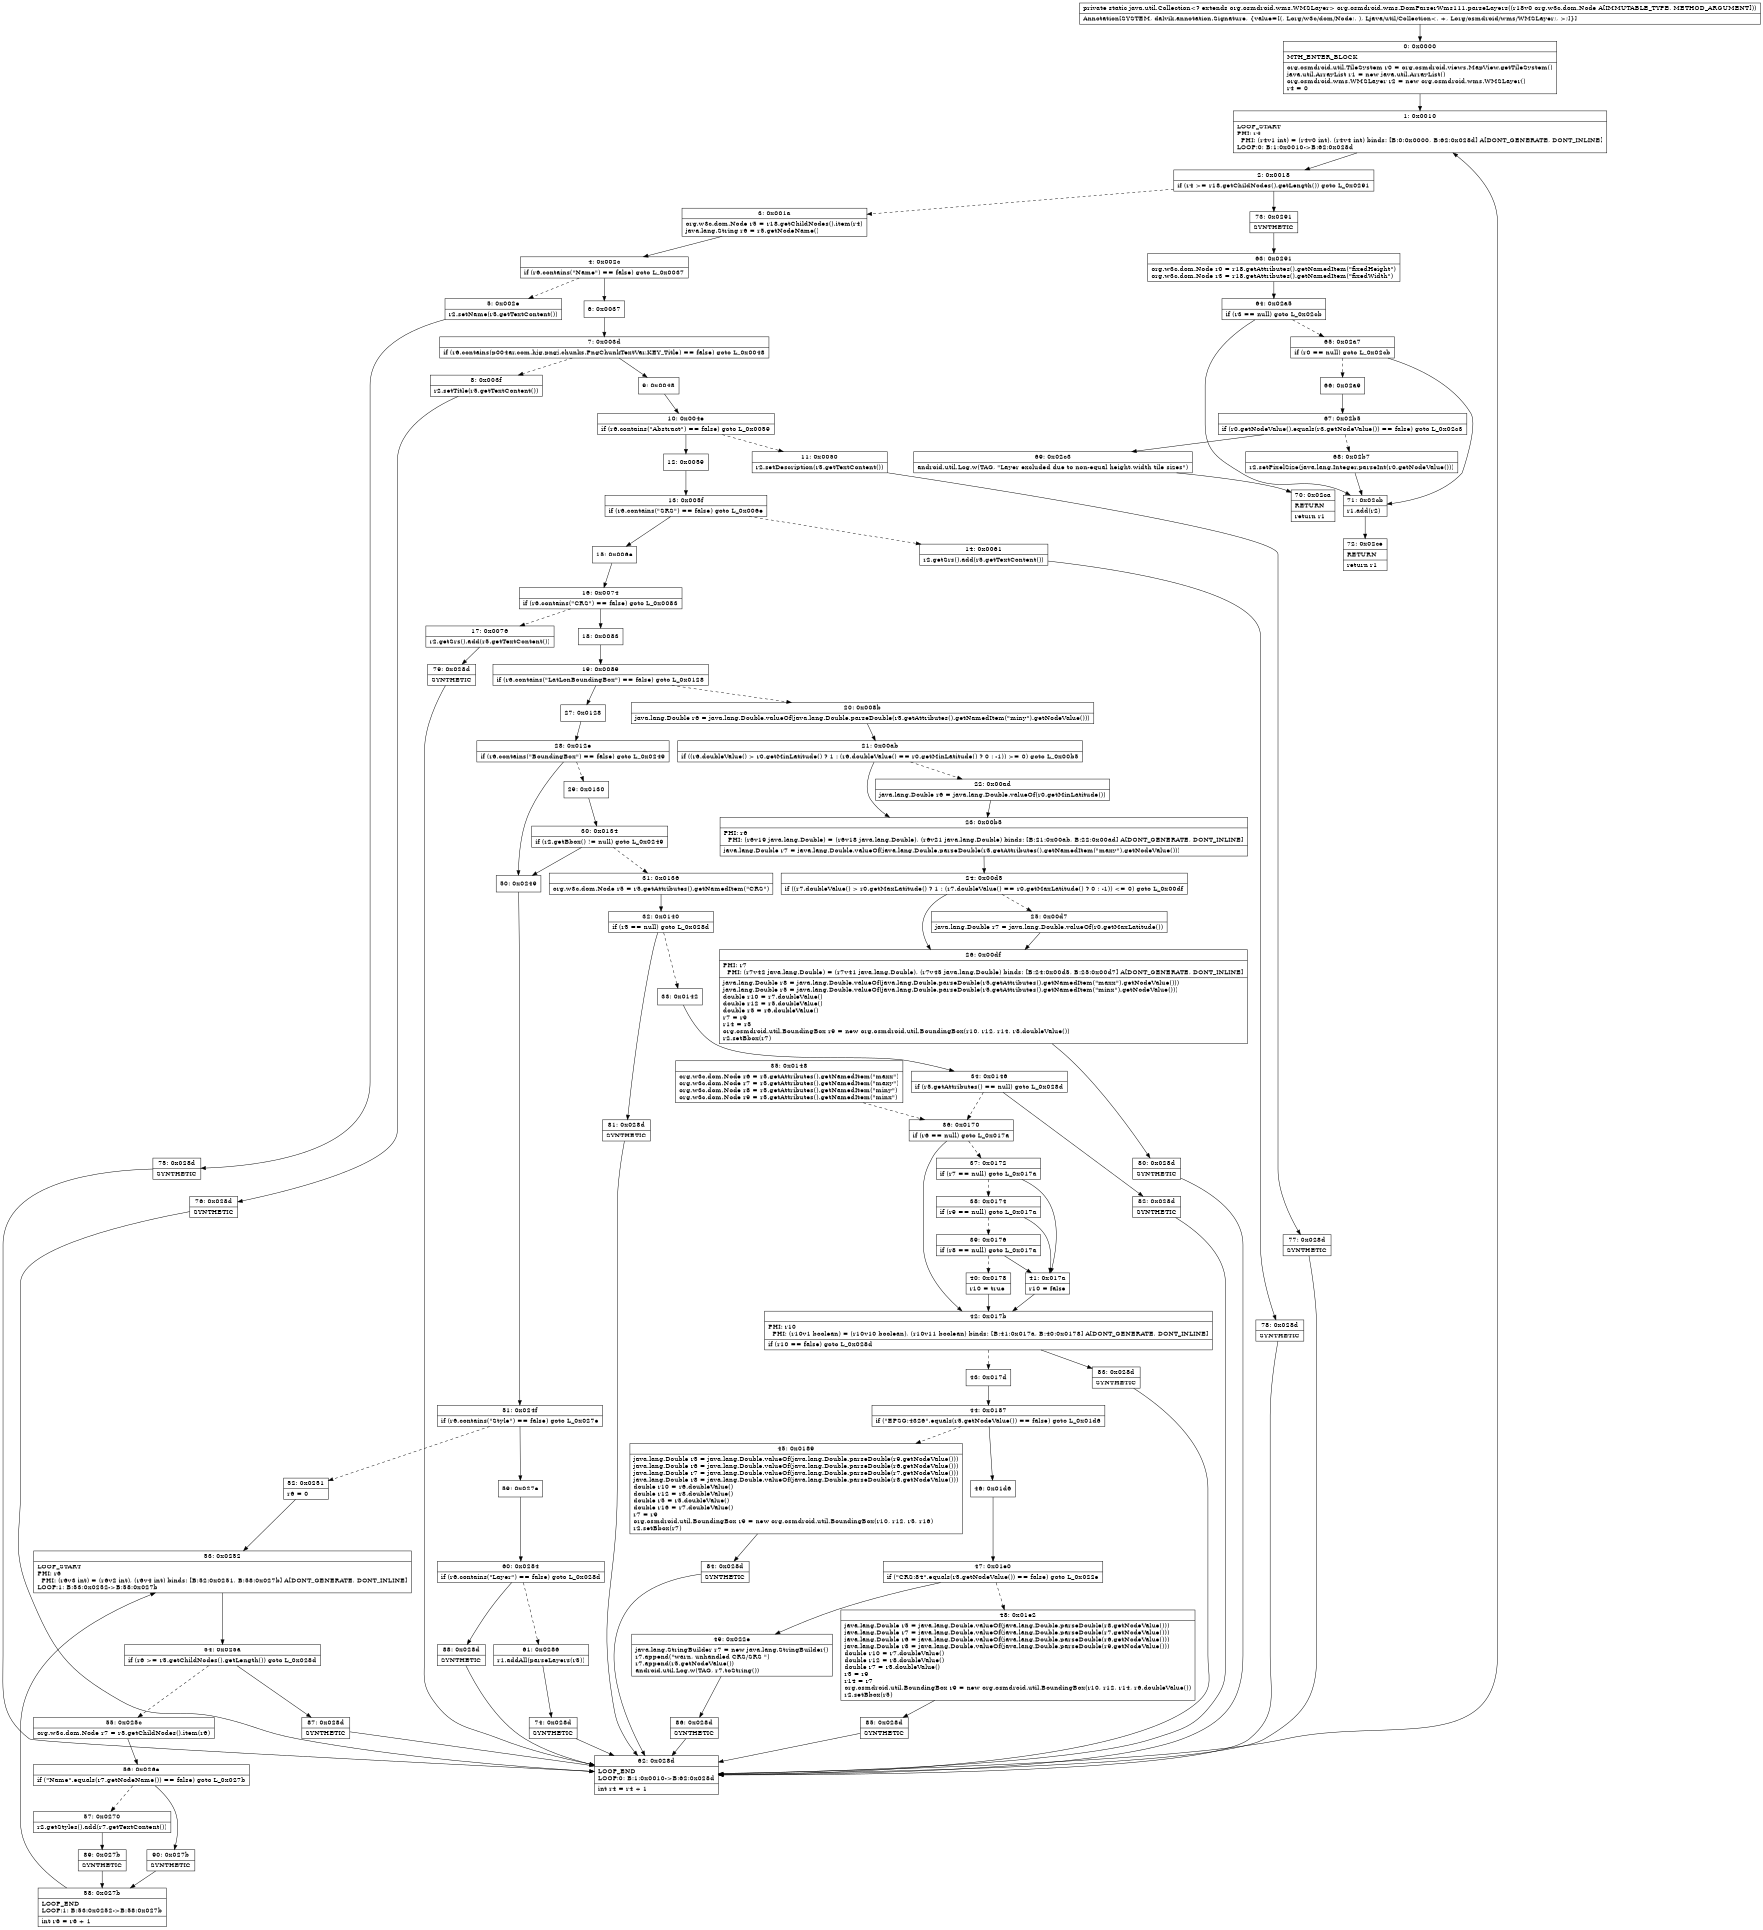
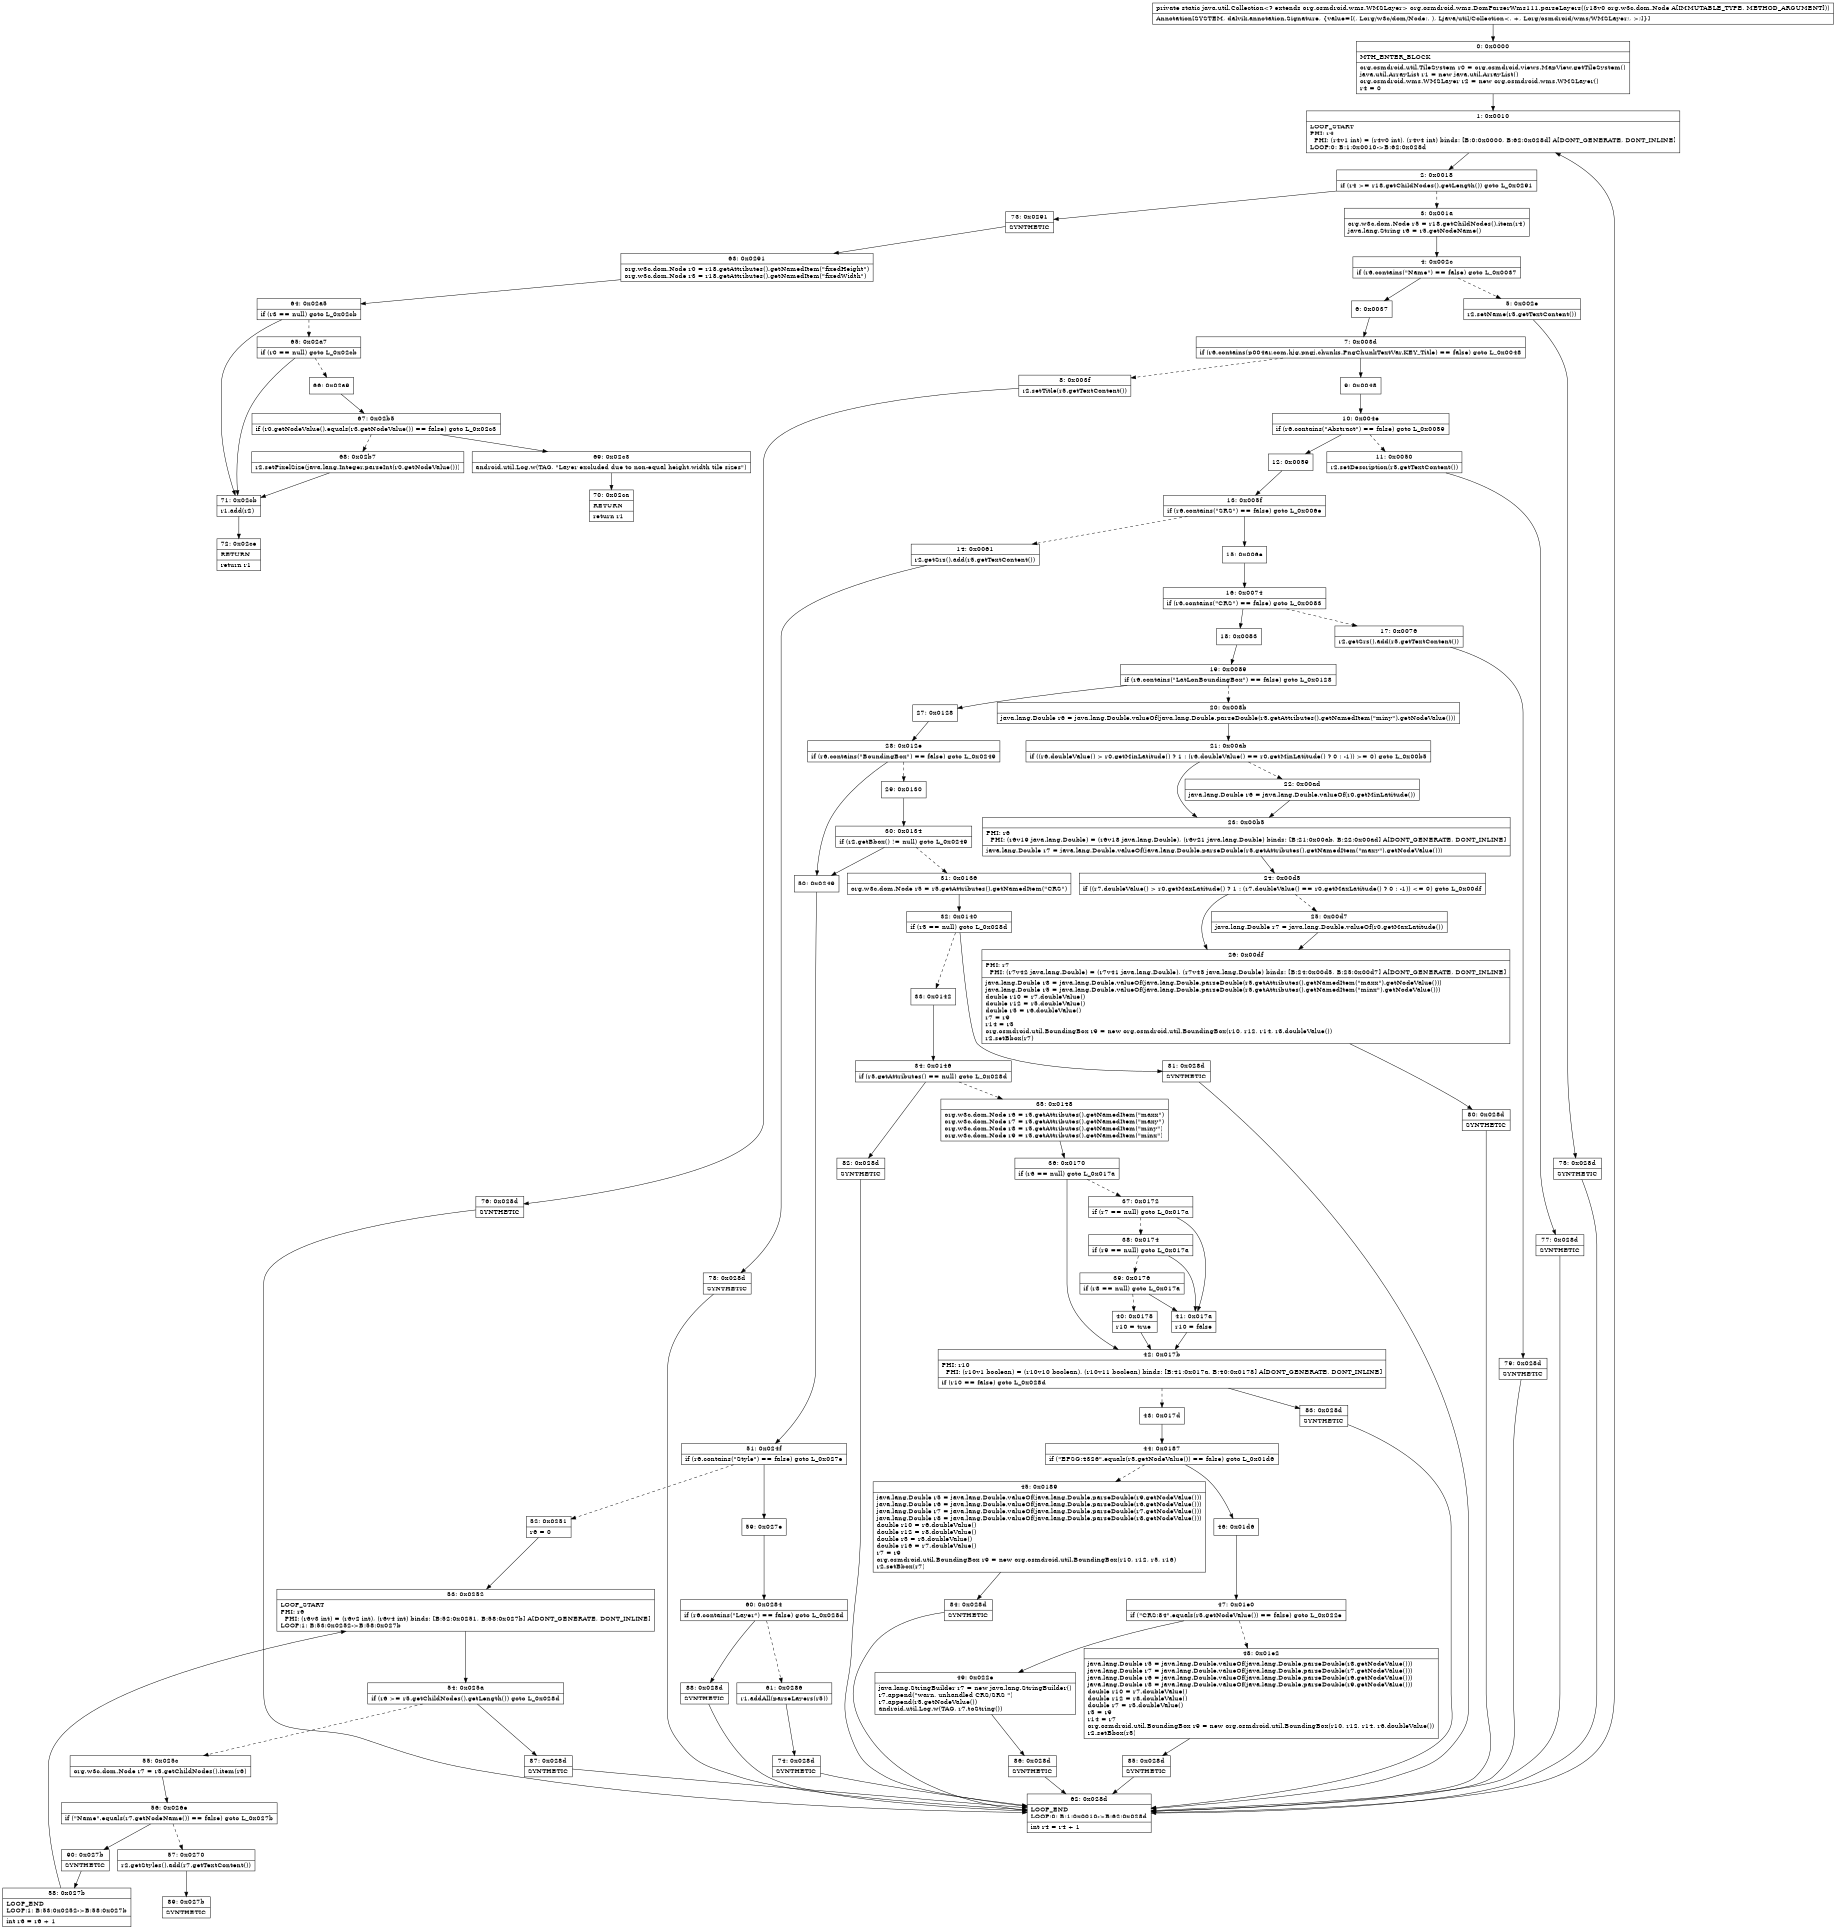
edge "34: 0x0146" -> "36: 0x0170": now "34: 0x0146" -> "35: 0x0148"
edge "35: 0x0148" -> "36: 0x0170": style dashed -> solid
edge "89: 0x027b" -> "58: 0x027b": removed
